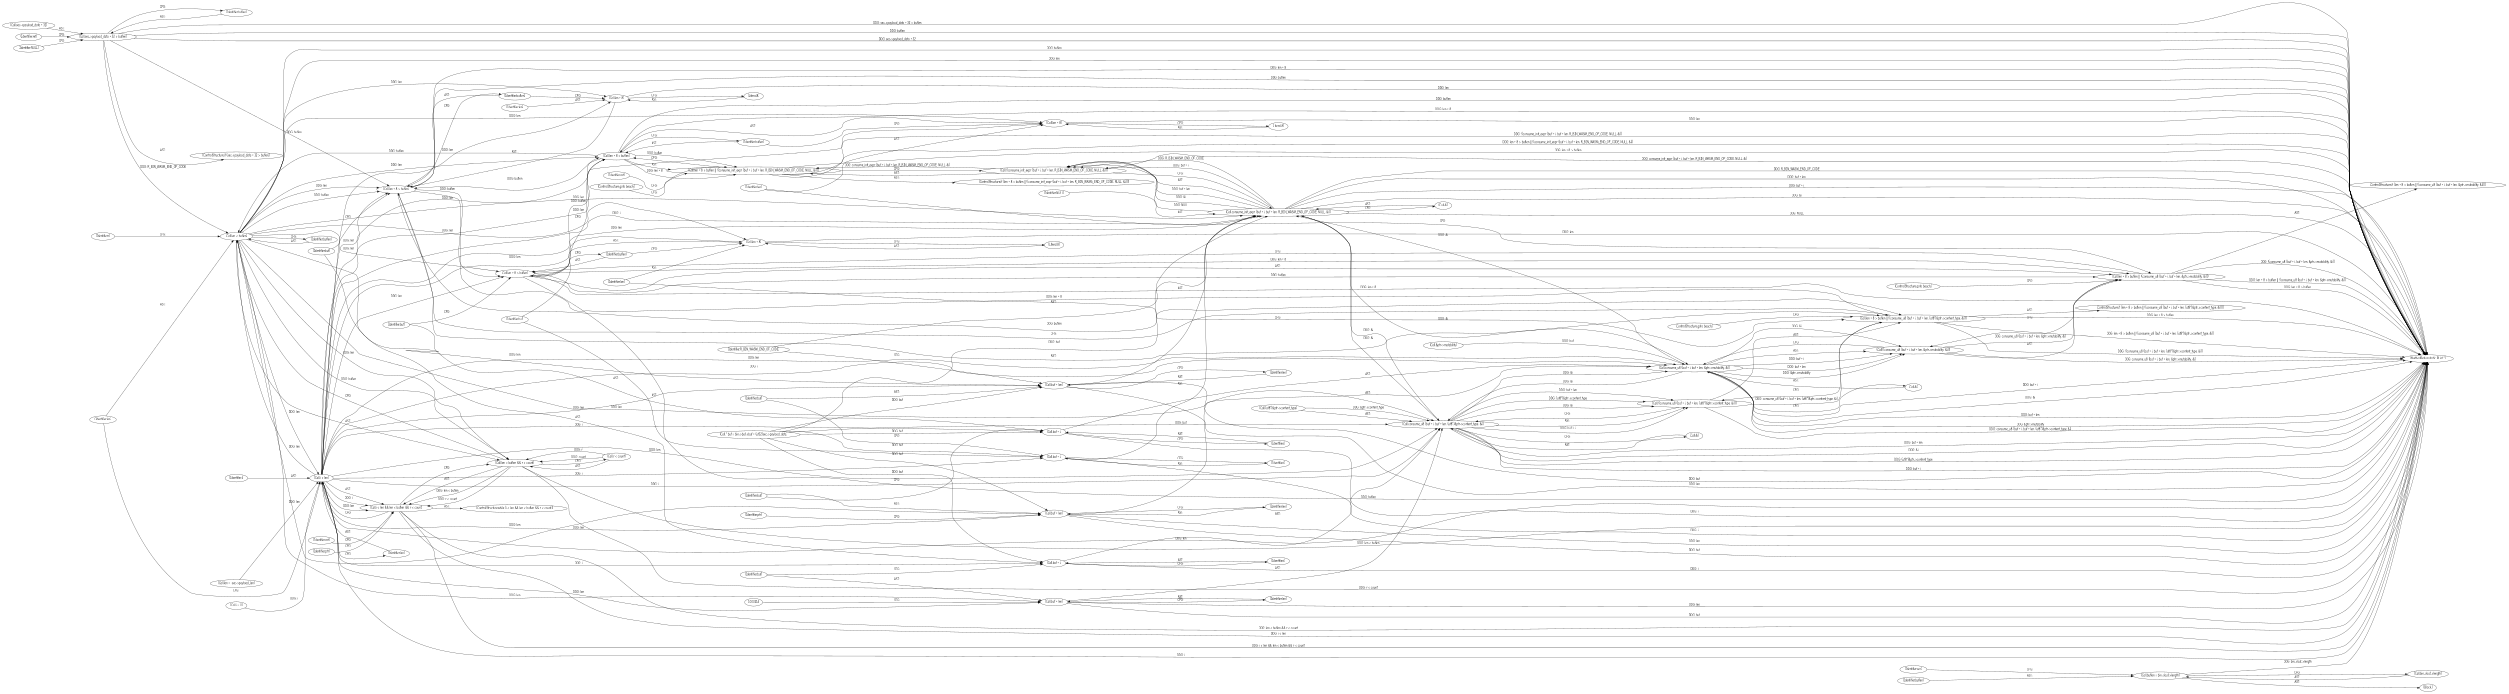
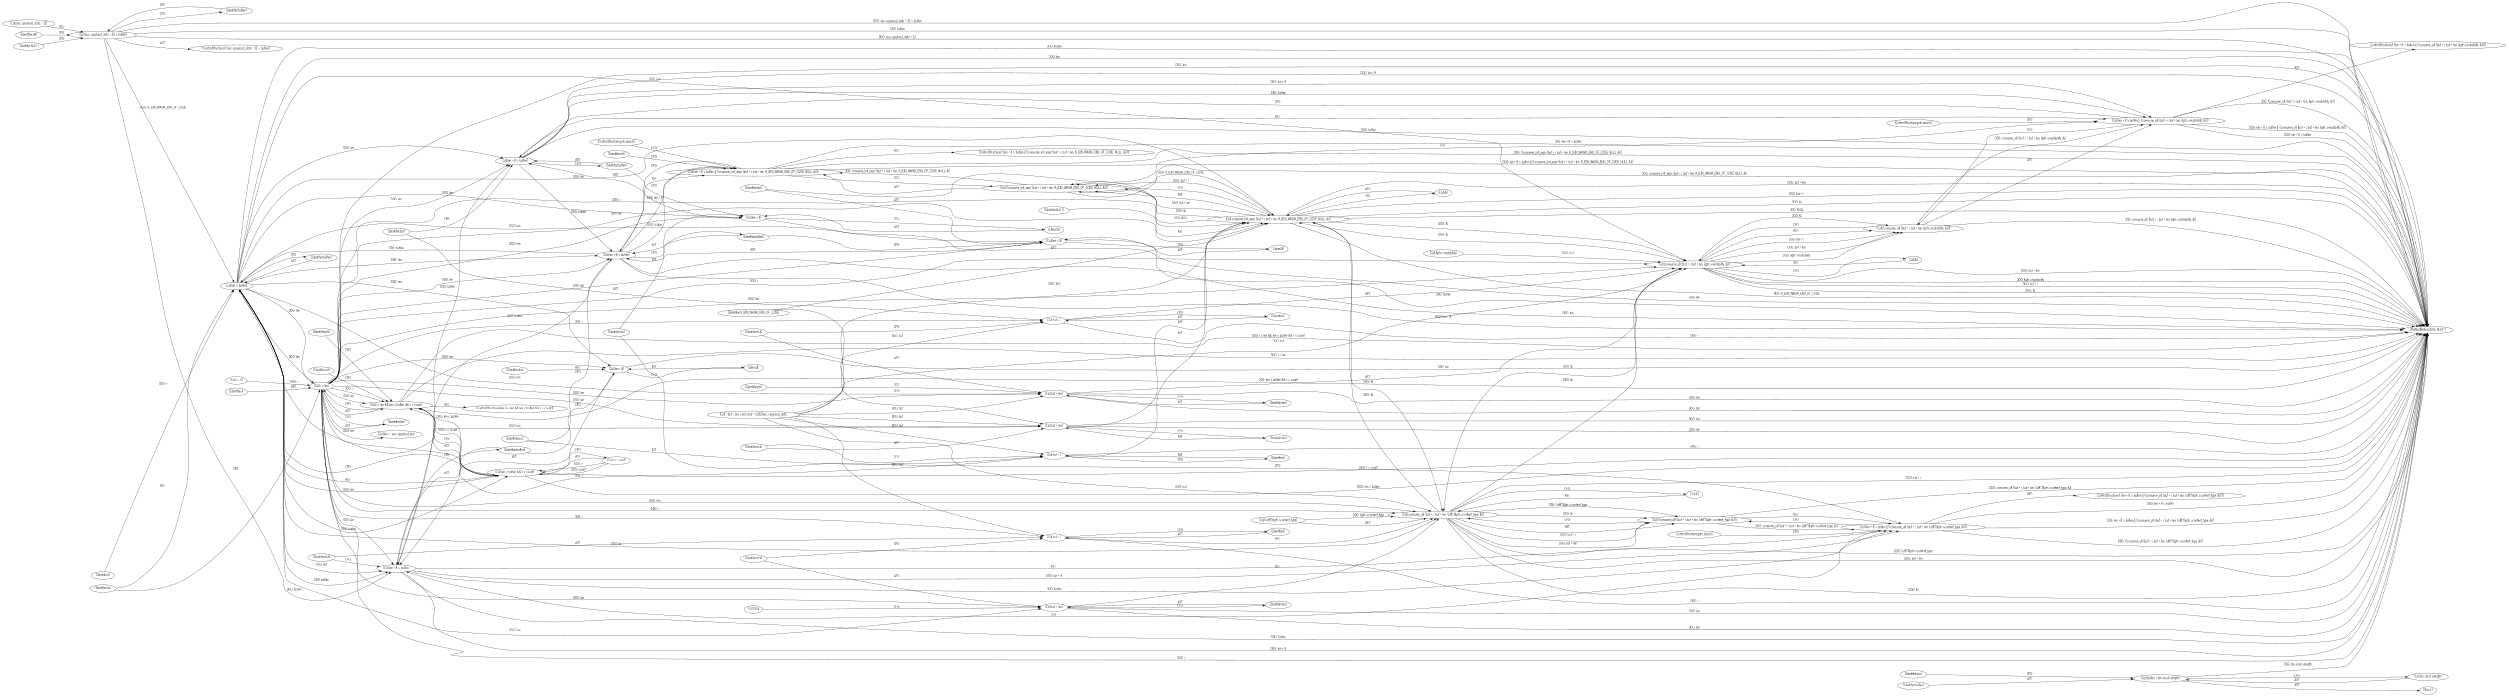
edge "(Call,len < buflen)" -> "(Call,consume_u8 (buf + i, buf + len, &ptr->mutability, &i))": added, label "DDG: len"
edge "(Identifier,r)" -> "(Call,len < buflen)": label "CFG: " -> "DDG: r"
edge "(Call,* buf = bin->buf->buf + (ut32)sec->payload_data)" -> "(Call,consume_u8 (buf + i, buf + len, &ptr->mutability, &i))": added, label "DDG: buf"
edge "(Call,len =  sec->payload_len)" -> "(Call,i < len)": reversed
